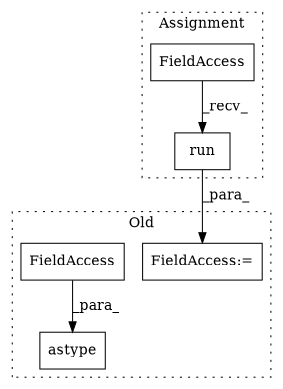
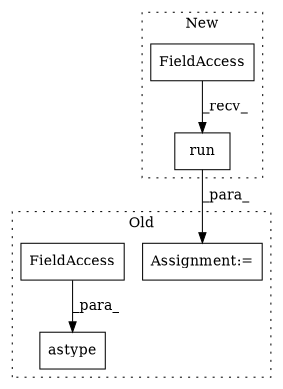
cluster "Assignment": label "Assignment" -> "New"
node "FieldAccess:=": label "FieldAccess:=" -> "Assignment:="
